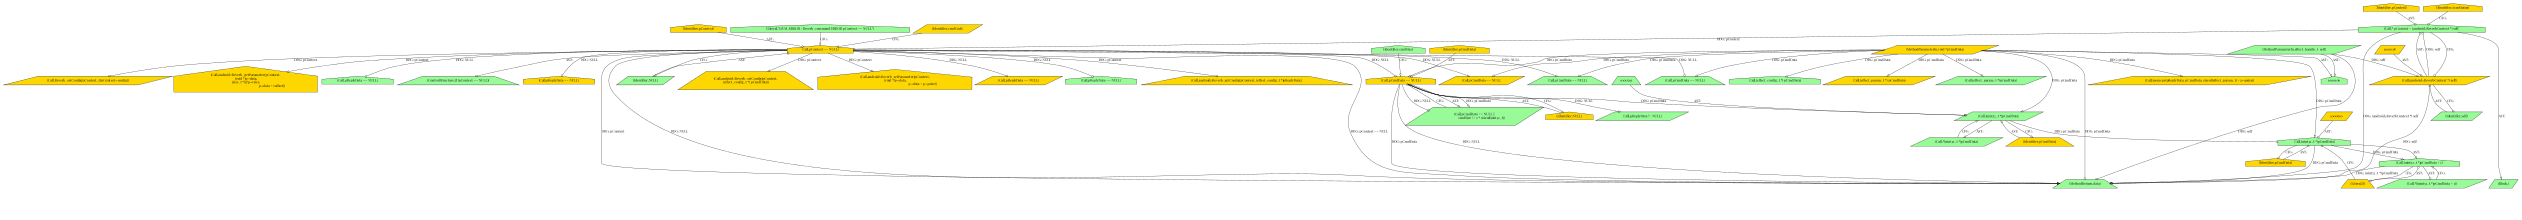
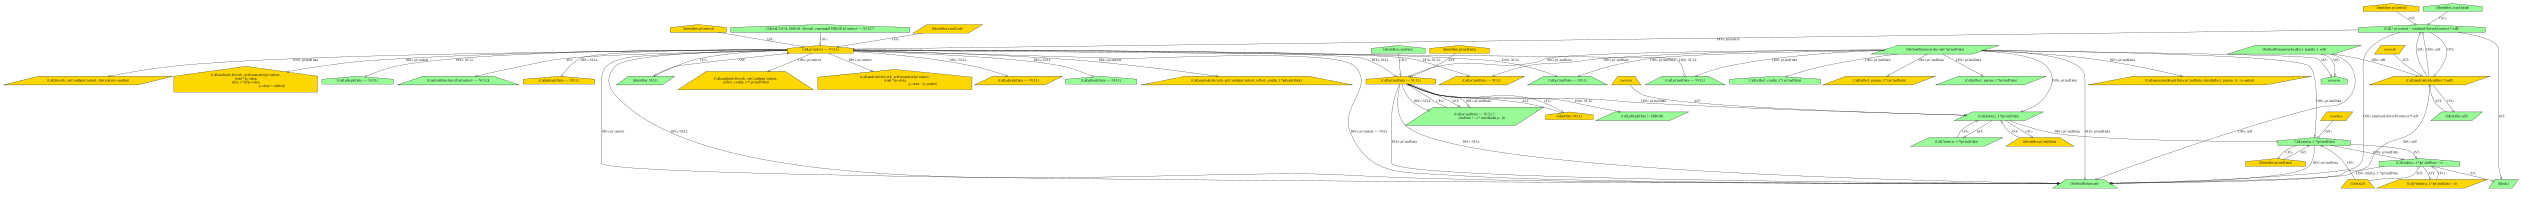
node "(Identifier,LvmStatus)": fillcolor gold -> palegreen
node "(MethodParameterIn,void *pCmdData)": fillcolor gold -> palegreen
edge "(Call,pContext == NULL)" -> "(Call,Reverb_setConfig(pContext, &pContext->config))": label "DDG: pContext" -> "DDG: pCmdData"
node "1000593": fillcolor palegreen -> gold
node "(Call,(android::ReverbContext *) self)": label "(Call,(android::ReverbContext *) self)" -> "(Call,(android::Identifier *) self)"
node "(Call,pReplyData != NULL)": label "(Call,pReplyData != NULL)" -> "(Call,pReplyData != ERROR)"
edge "(Call,(uint32_t *)pCmdData + 1)" -> "(Literal,8)": now "(Call,(uint32_t *)pCmdData + 1)" -> "(Block,)"
node "(MethodReturn,data)": label "(MethodReturn,data)" -> "(MethodReturn,int)"
node "(Call,*((uint32_t *)pCmdData + 1))": fillcolor palegreen -> gold
